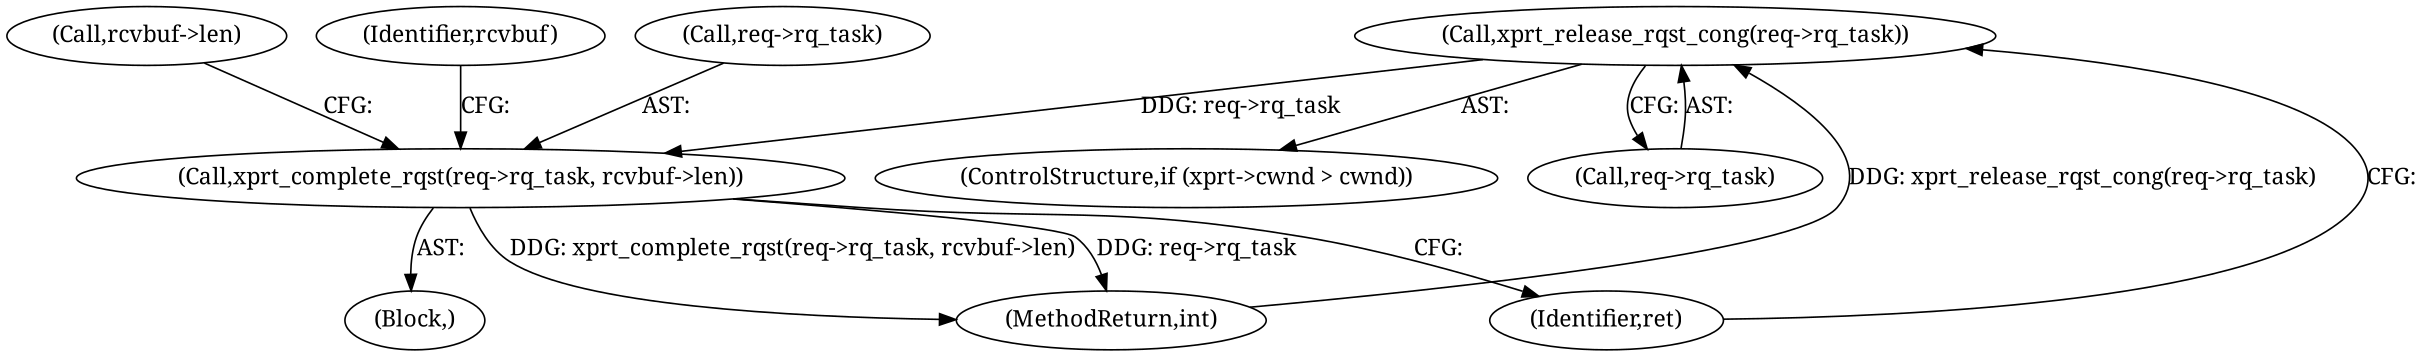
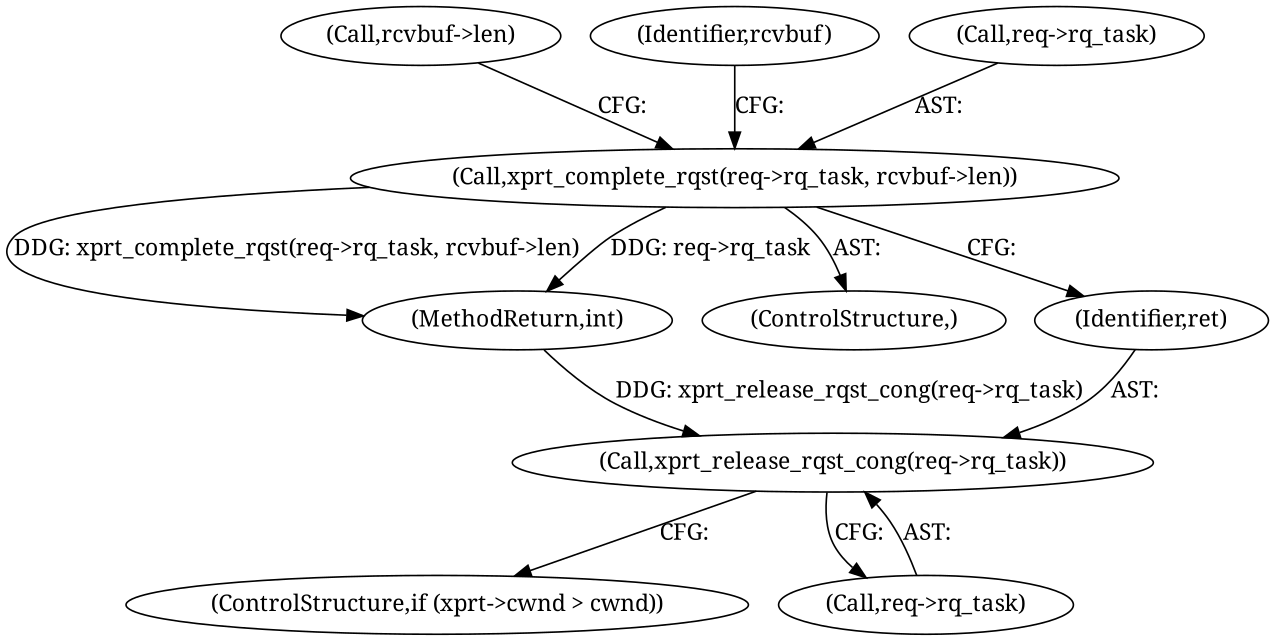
edge "(Call,xprt_release_rqst_cong(req->rq_task))" -> "(Call,xprt_complete_rqst(req->rq_task, rcvbuf->len))": removed, label "DDG: req->rq_task"
edge "(Call,xprt_release_rqst_cong(req->rq_task))" -> "(ControlStructure,if (xprt->cwnd > cwnd))": label "AST: " -> "CFG: "
edge "(Identifier,ret)" -> "(Call,xprt_release_rqst_cong(req->rq_task))": label "CFG: " -> "AST: "
node "(Block,)": label "(Block,)" -> "(ControlStructure,)"
